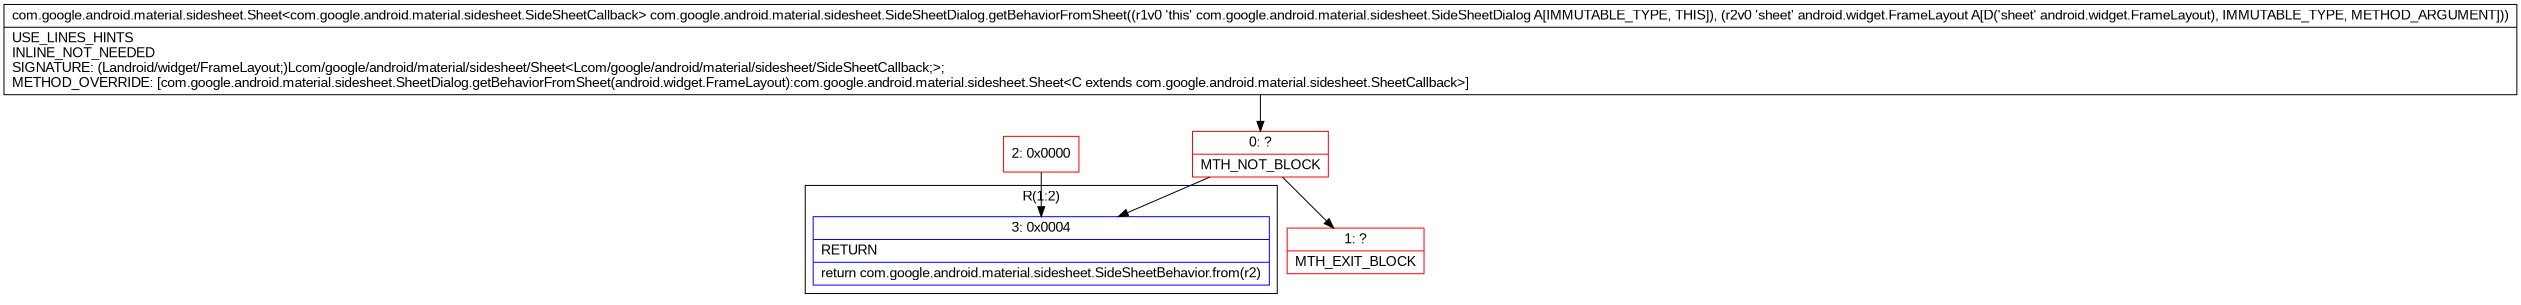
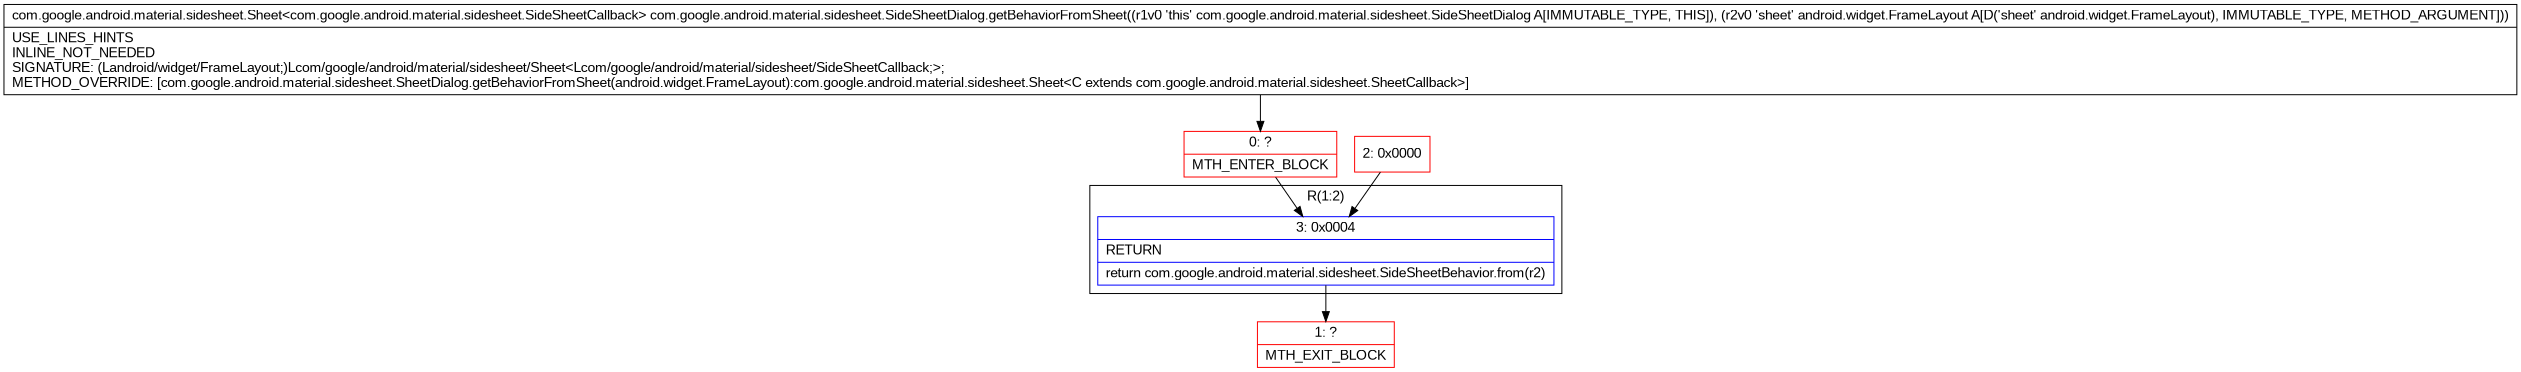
node "0: ?": text "MTH_NOT_BLOCK" -> "MTH_ENTER_BLOCK"
edge "0: ?" -> "1: ?": now "3: 0x0004" -> "1: ?"
